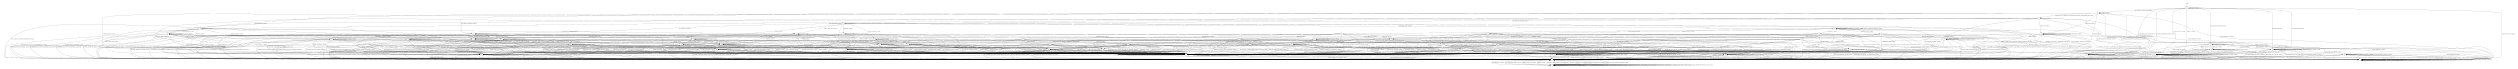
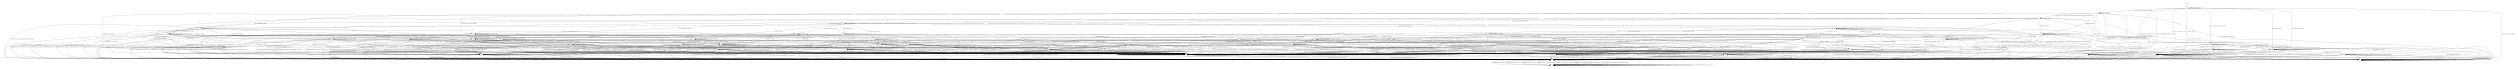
edge "s51" -> "s5": now "s13" -> "s5"
